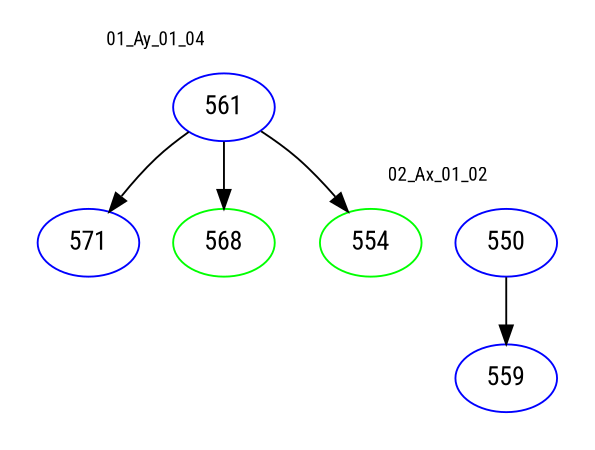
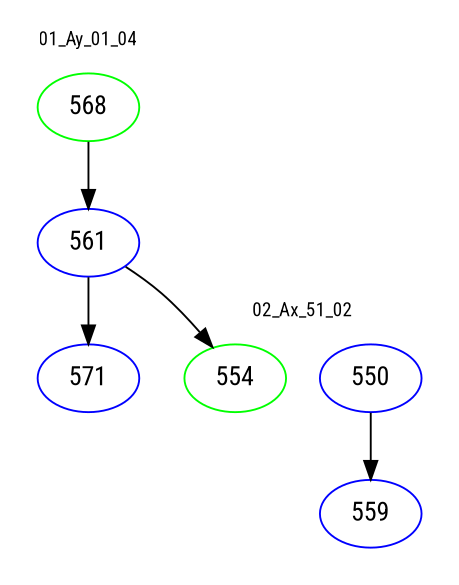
edge "561" -> "568": reversed
cluster "02_Ax_01_02": label "02_Ax_01_02" -> "02_Ax_51_02"
